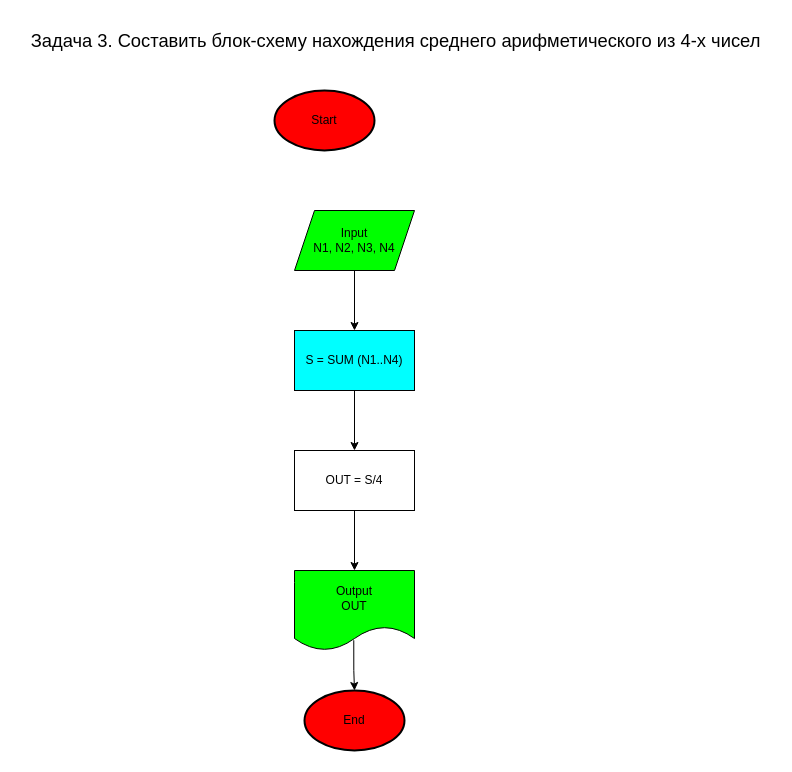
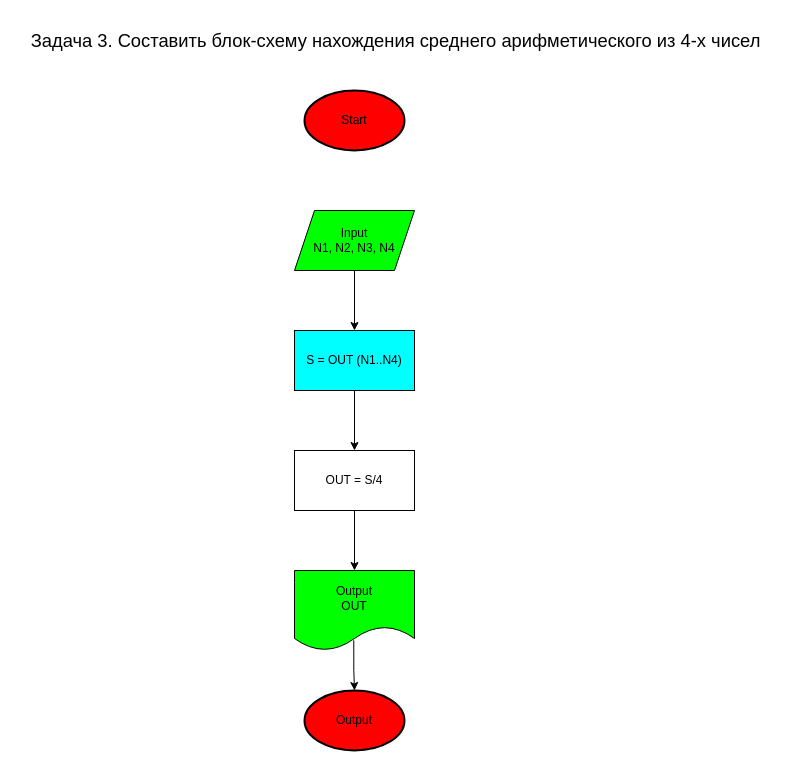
node "Start": moved (325, 121) -> (355, 121)
node "S = SUM (N1..N4)": label "S = SUM (N1..N4)" -> "S = OUT (N1..N4)"
node "End": label "End" -> "Output"
